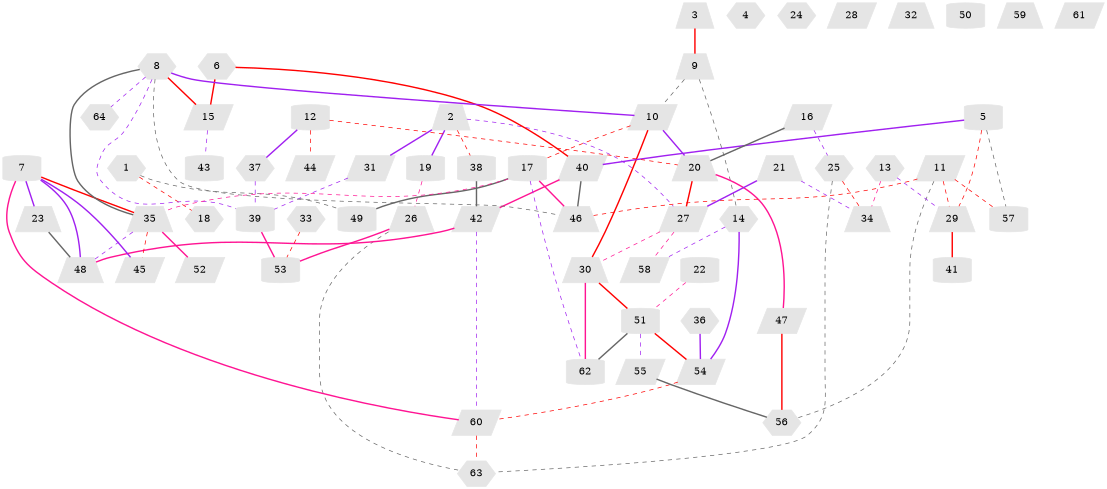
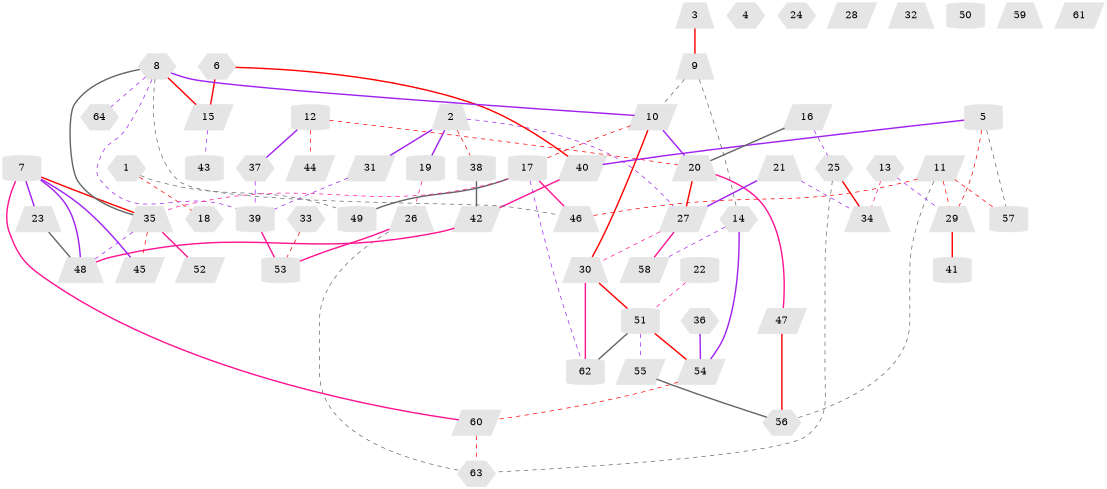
edge "40" -- "46": removed
edge "25" -- "34": style dashed -> bold
edge "27" -- "58": style dashed -> bold
edge "42" -- "60": removed
